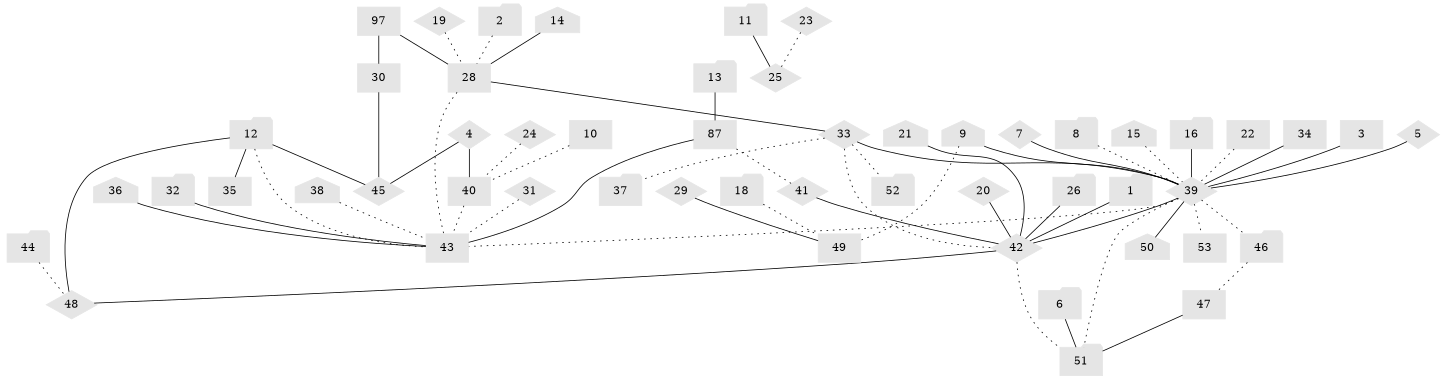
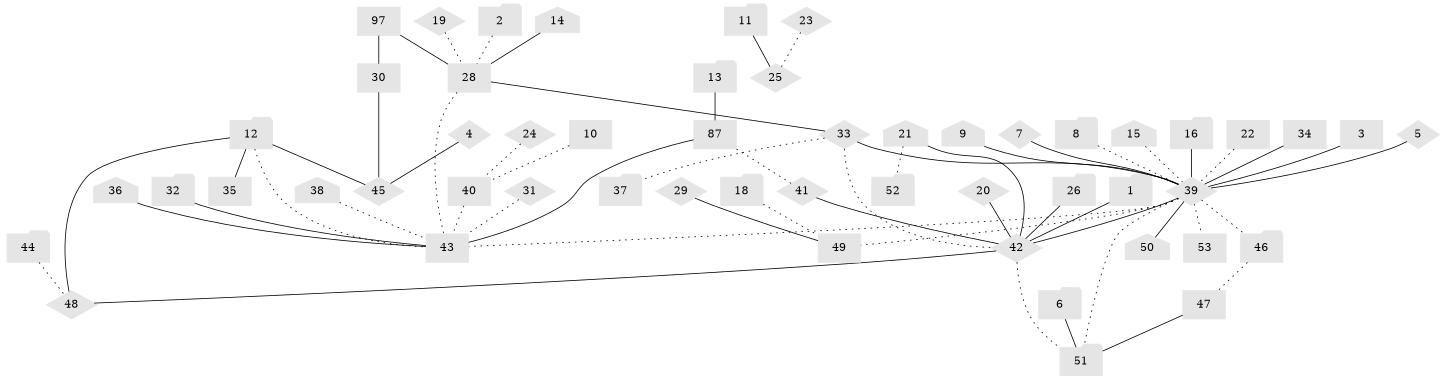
edge "33" -- "52": now "21" -- "52"
edge "4" -- "40": removed
edge "9" -- "49": now "39" -- "49"
